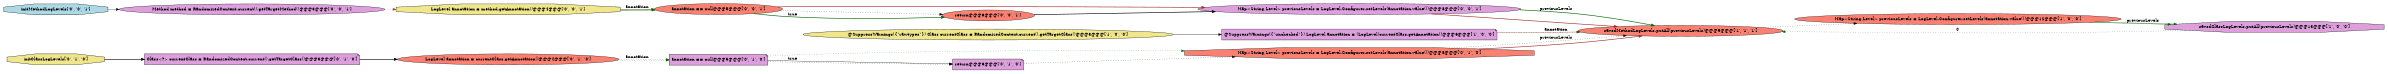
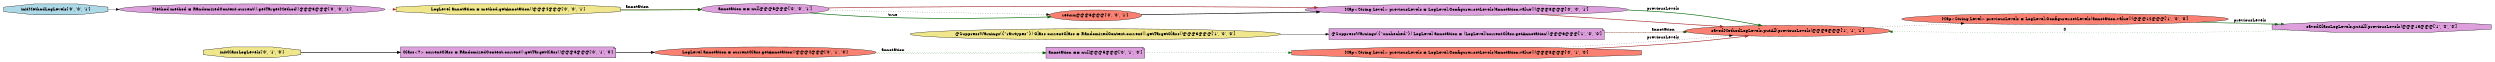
node "annotation == null@@@5@@@['0', '0', '1']": fillcolor salmon -> plum
node "return@@@6@@@['0', '1', '0']": removed
